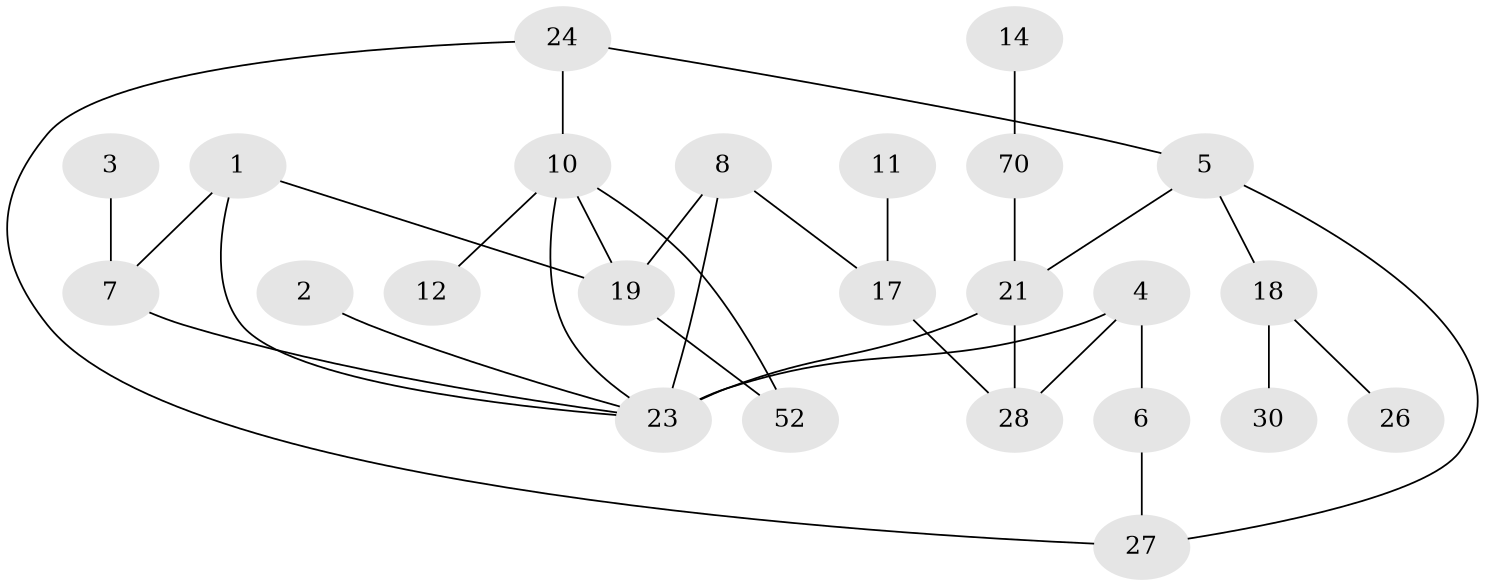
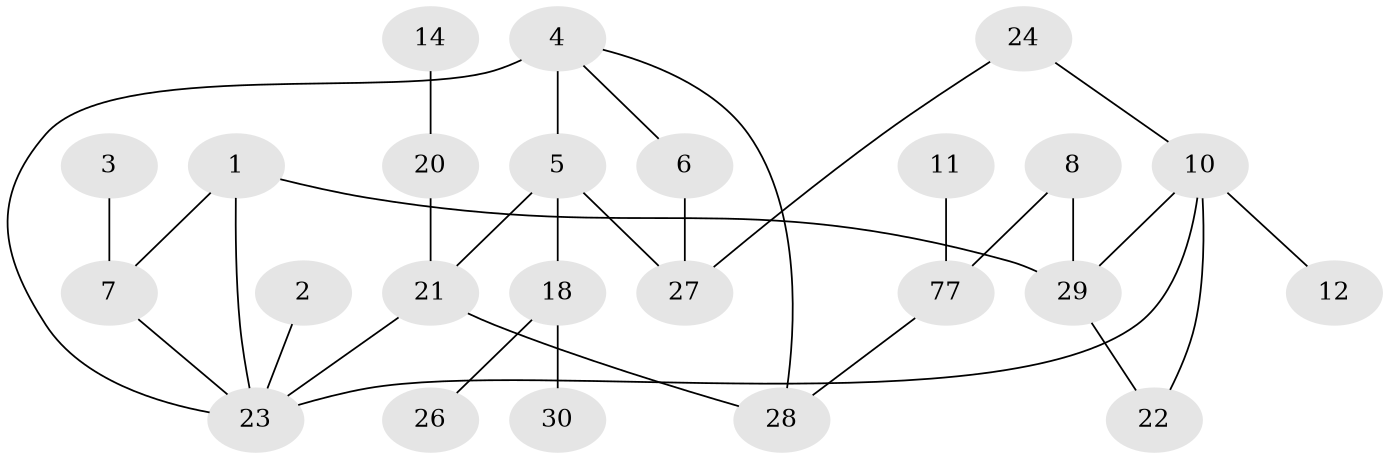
edge "24" -- "5": now "4" -- "5"
node "70": label "70" -> "20"
node "19": label "19" -> "29"
node "17": label "17" -> "77"
edge "8" -- "23": removed
node "52": label "52" -> "22"
